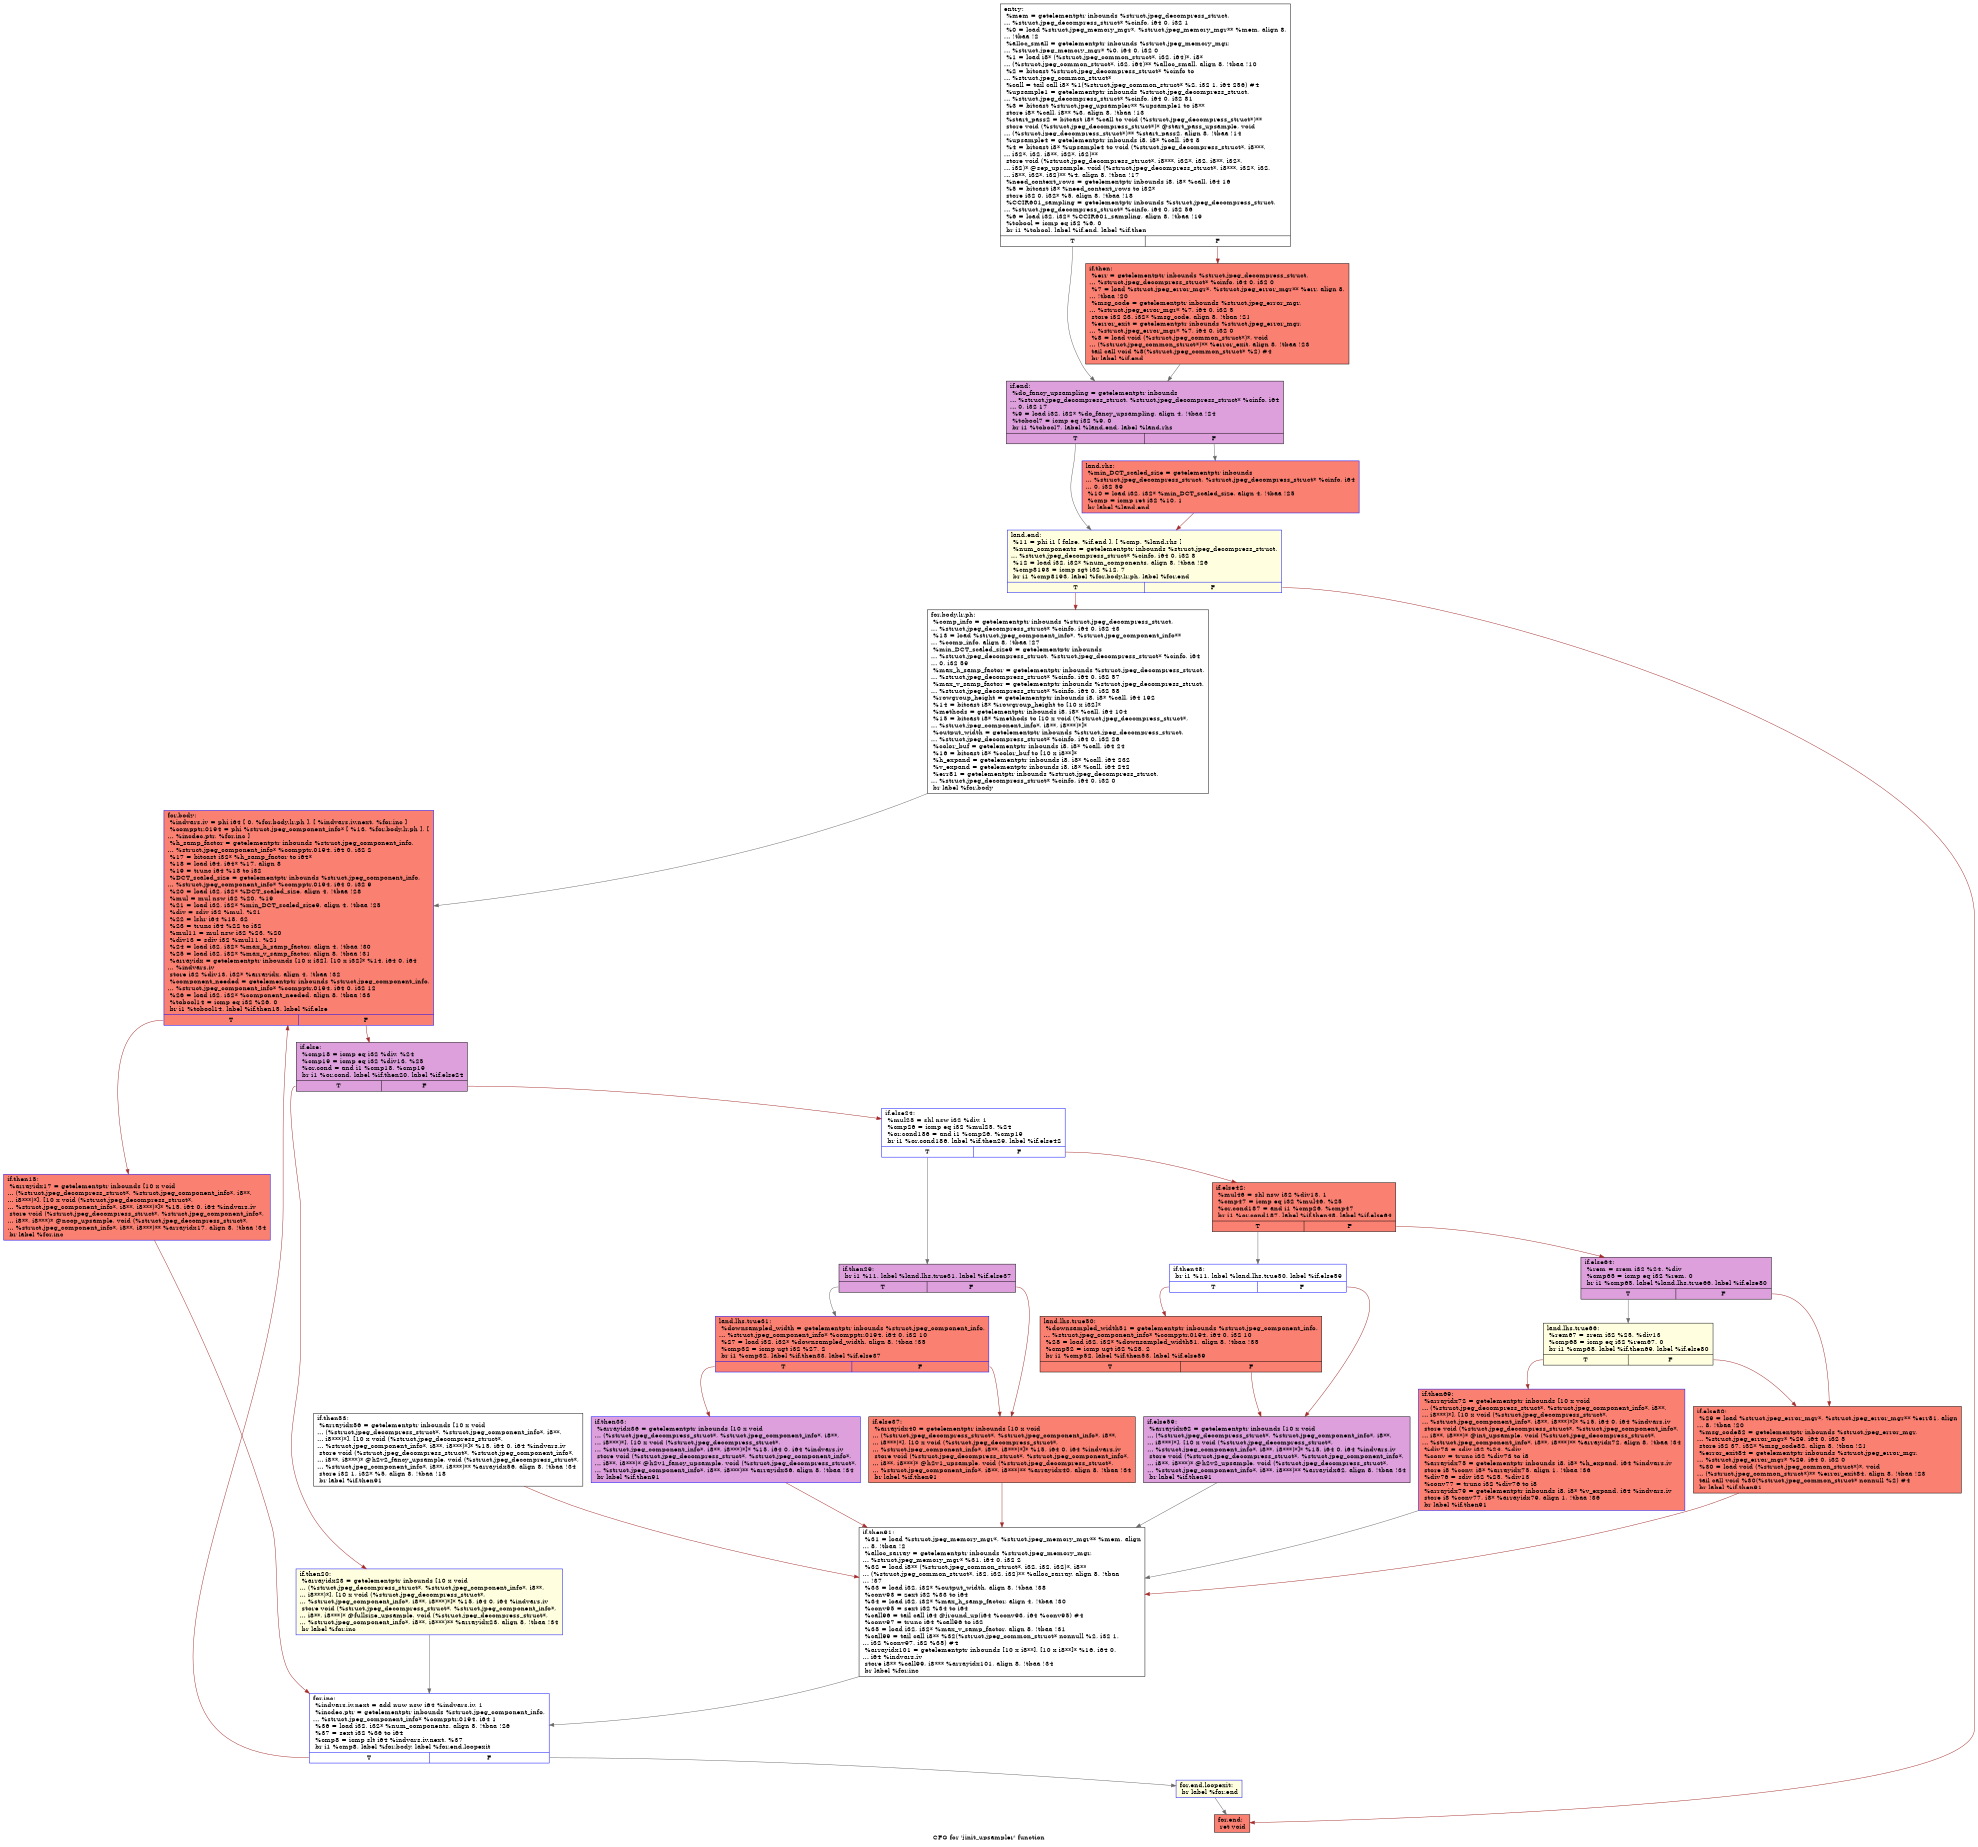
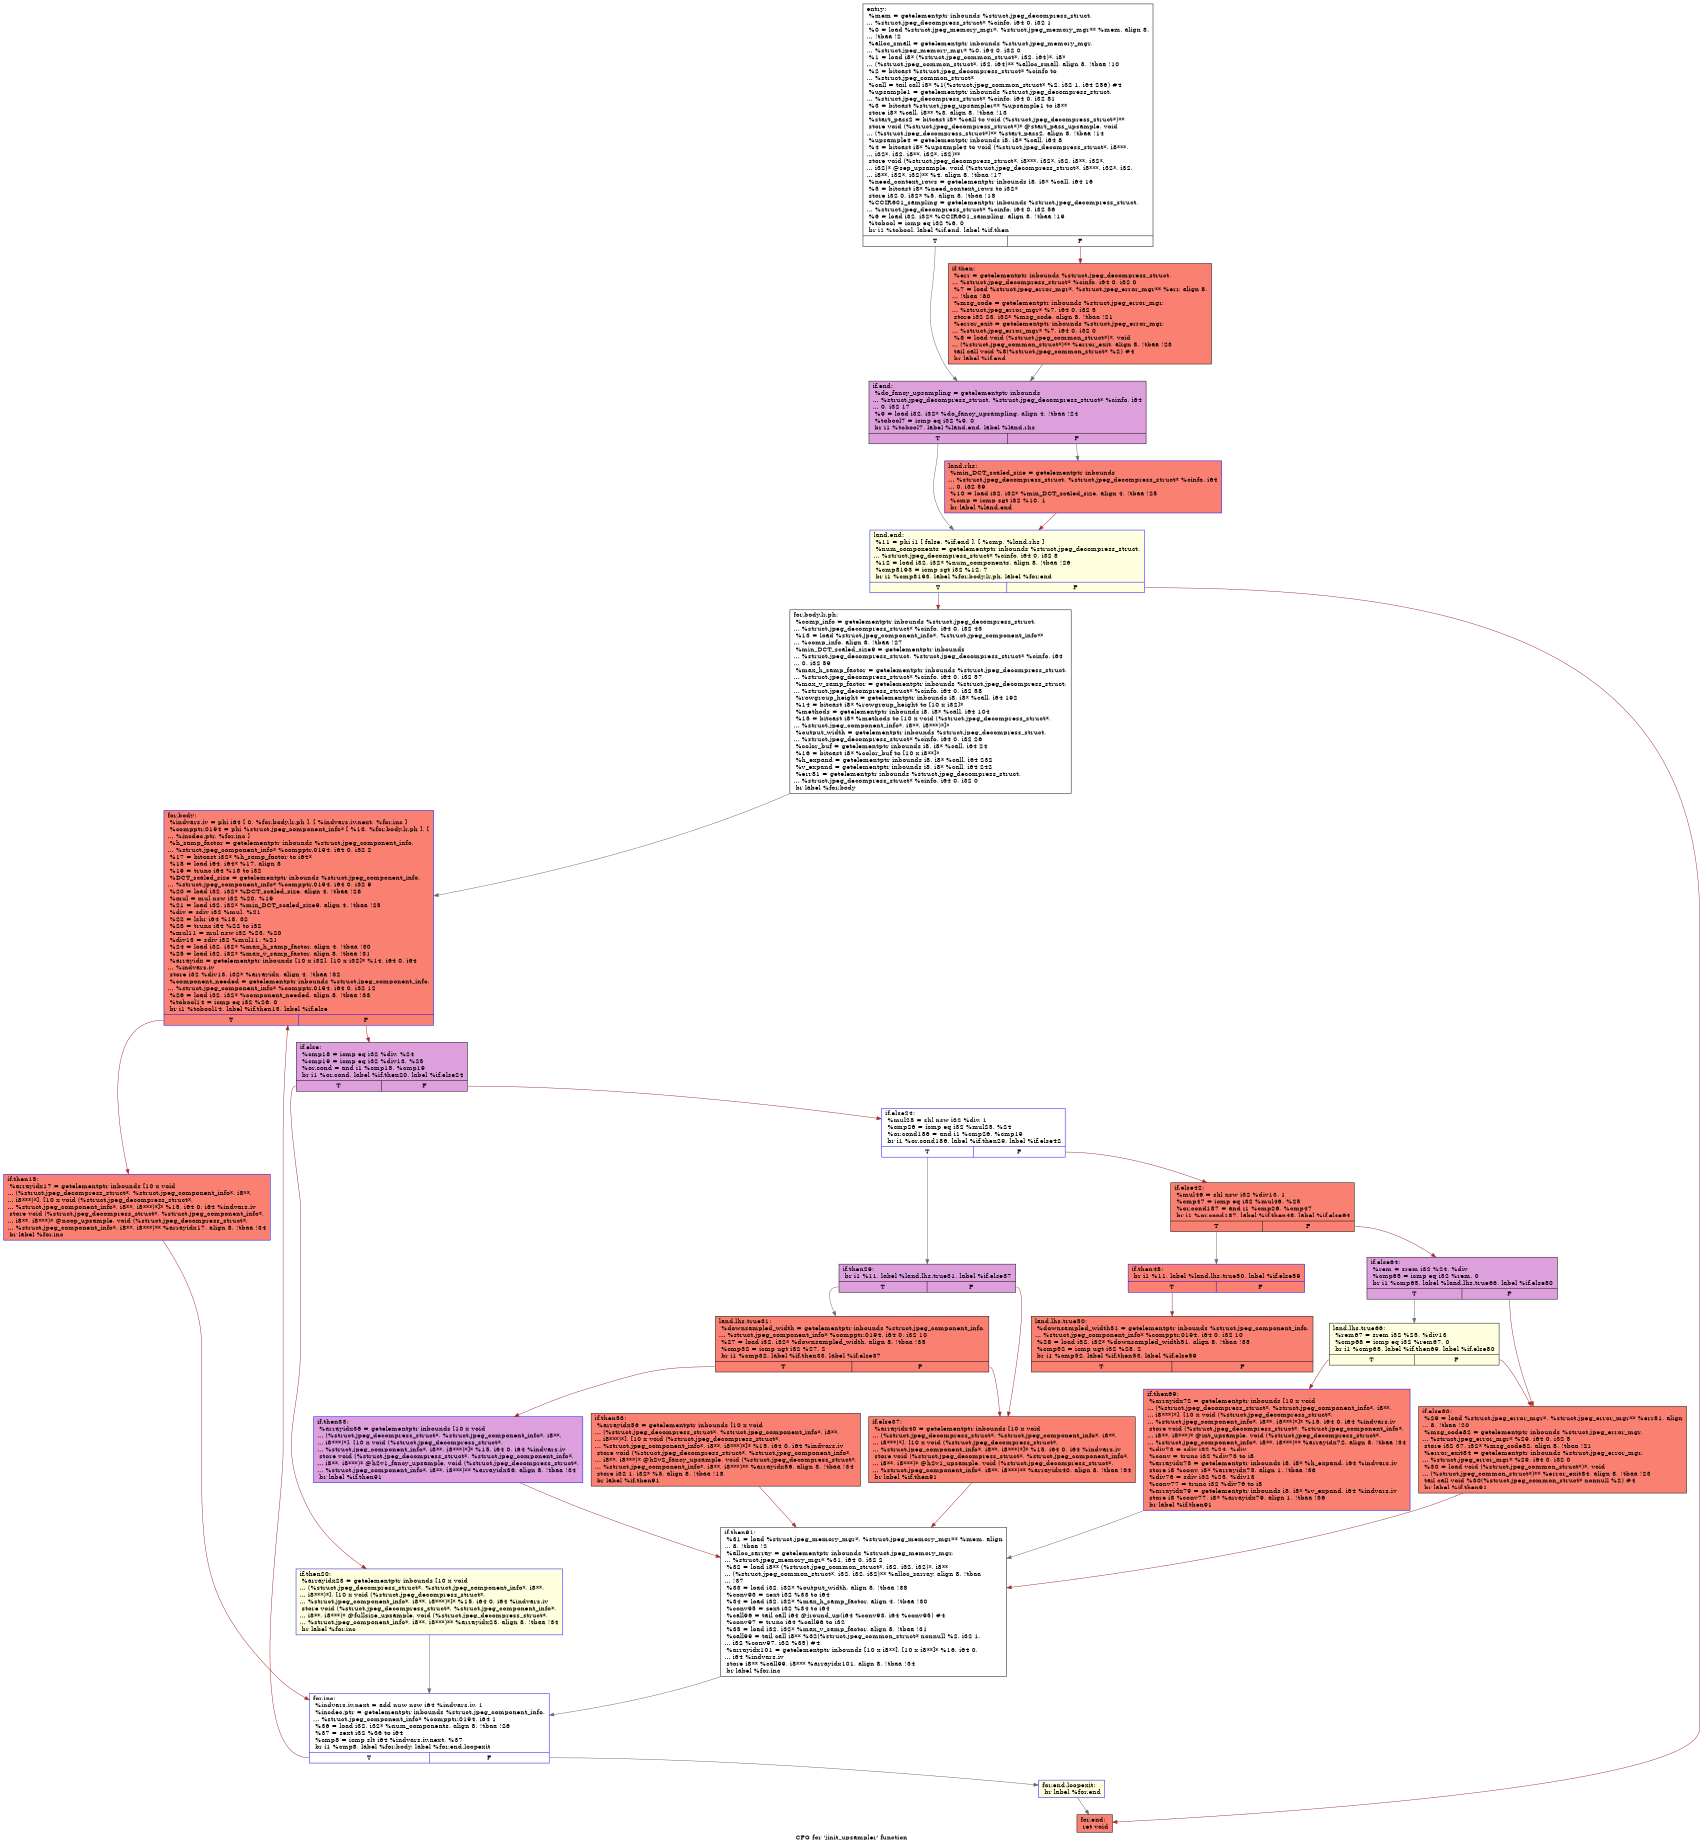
node "if.then:": text "... !tbaa !20" -> "... !tbaa !80"
node "land.rhs:": text "%cmp = icmp ret i32 %10, 1" -> "%cmp = icmp sgt i32 %10, 1"
node "if.then48:": fillcolor white -> salmon
node "land.lhs.true31:": color blue -> black
node "if.then53:": fillcolor white -> salmon
node "if.else59:": removed
